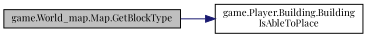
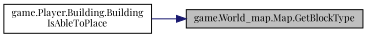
edge "game.World_map.Map.GetBlockType" -> "game.Player.Building.Building IsAbleToPlace": reversed
